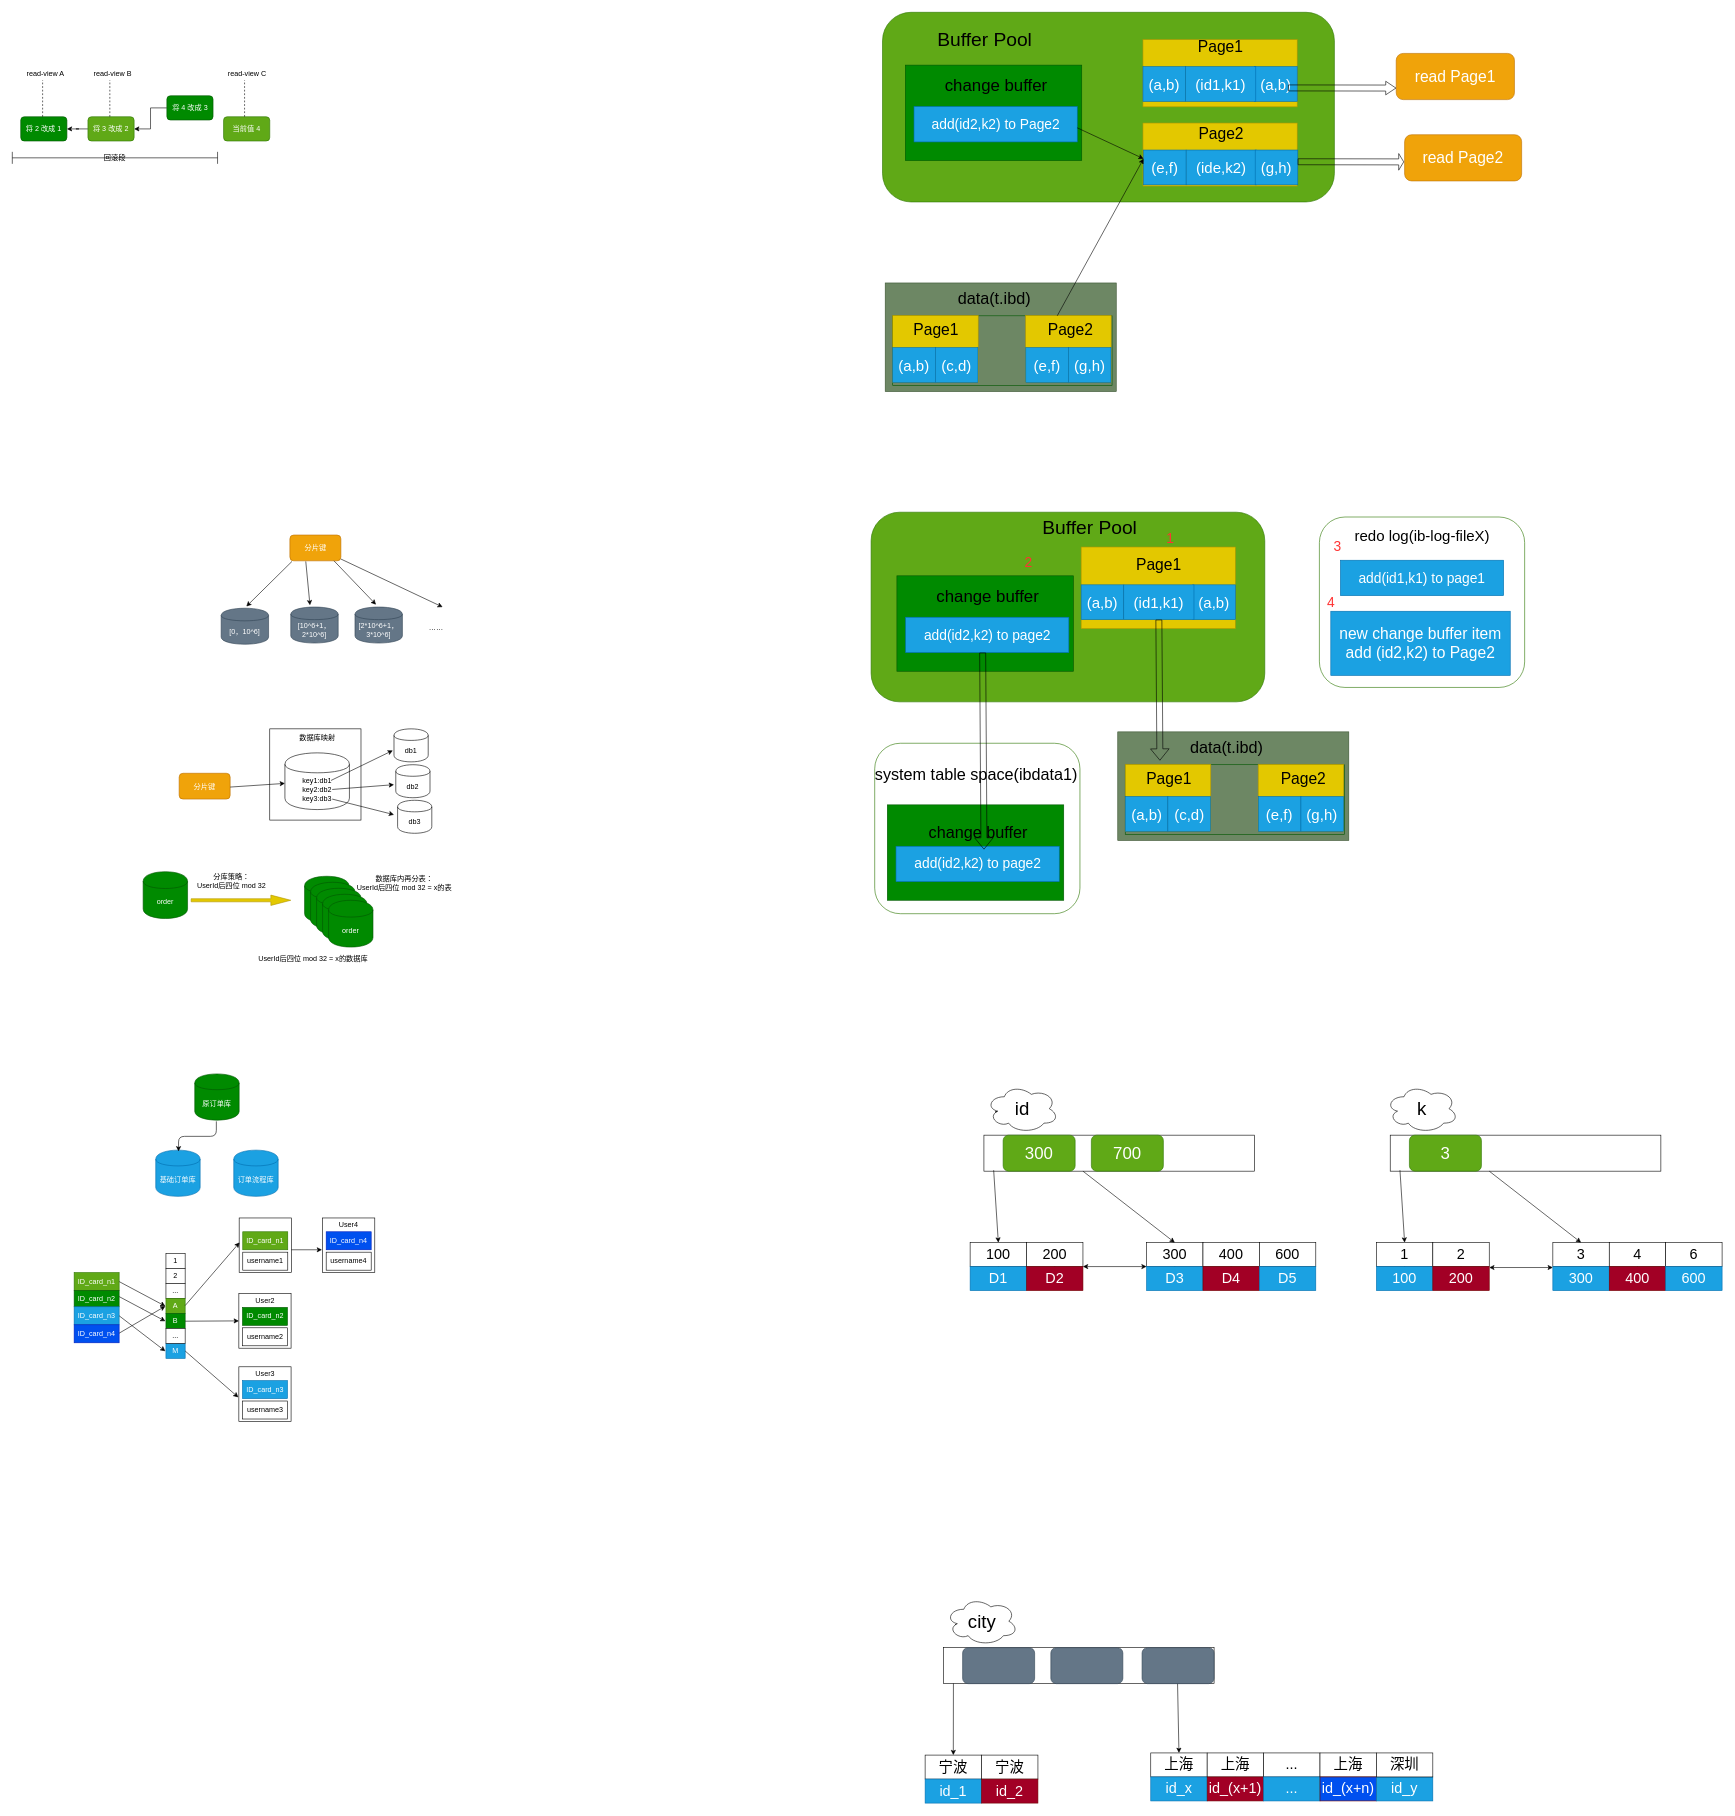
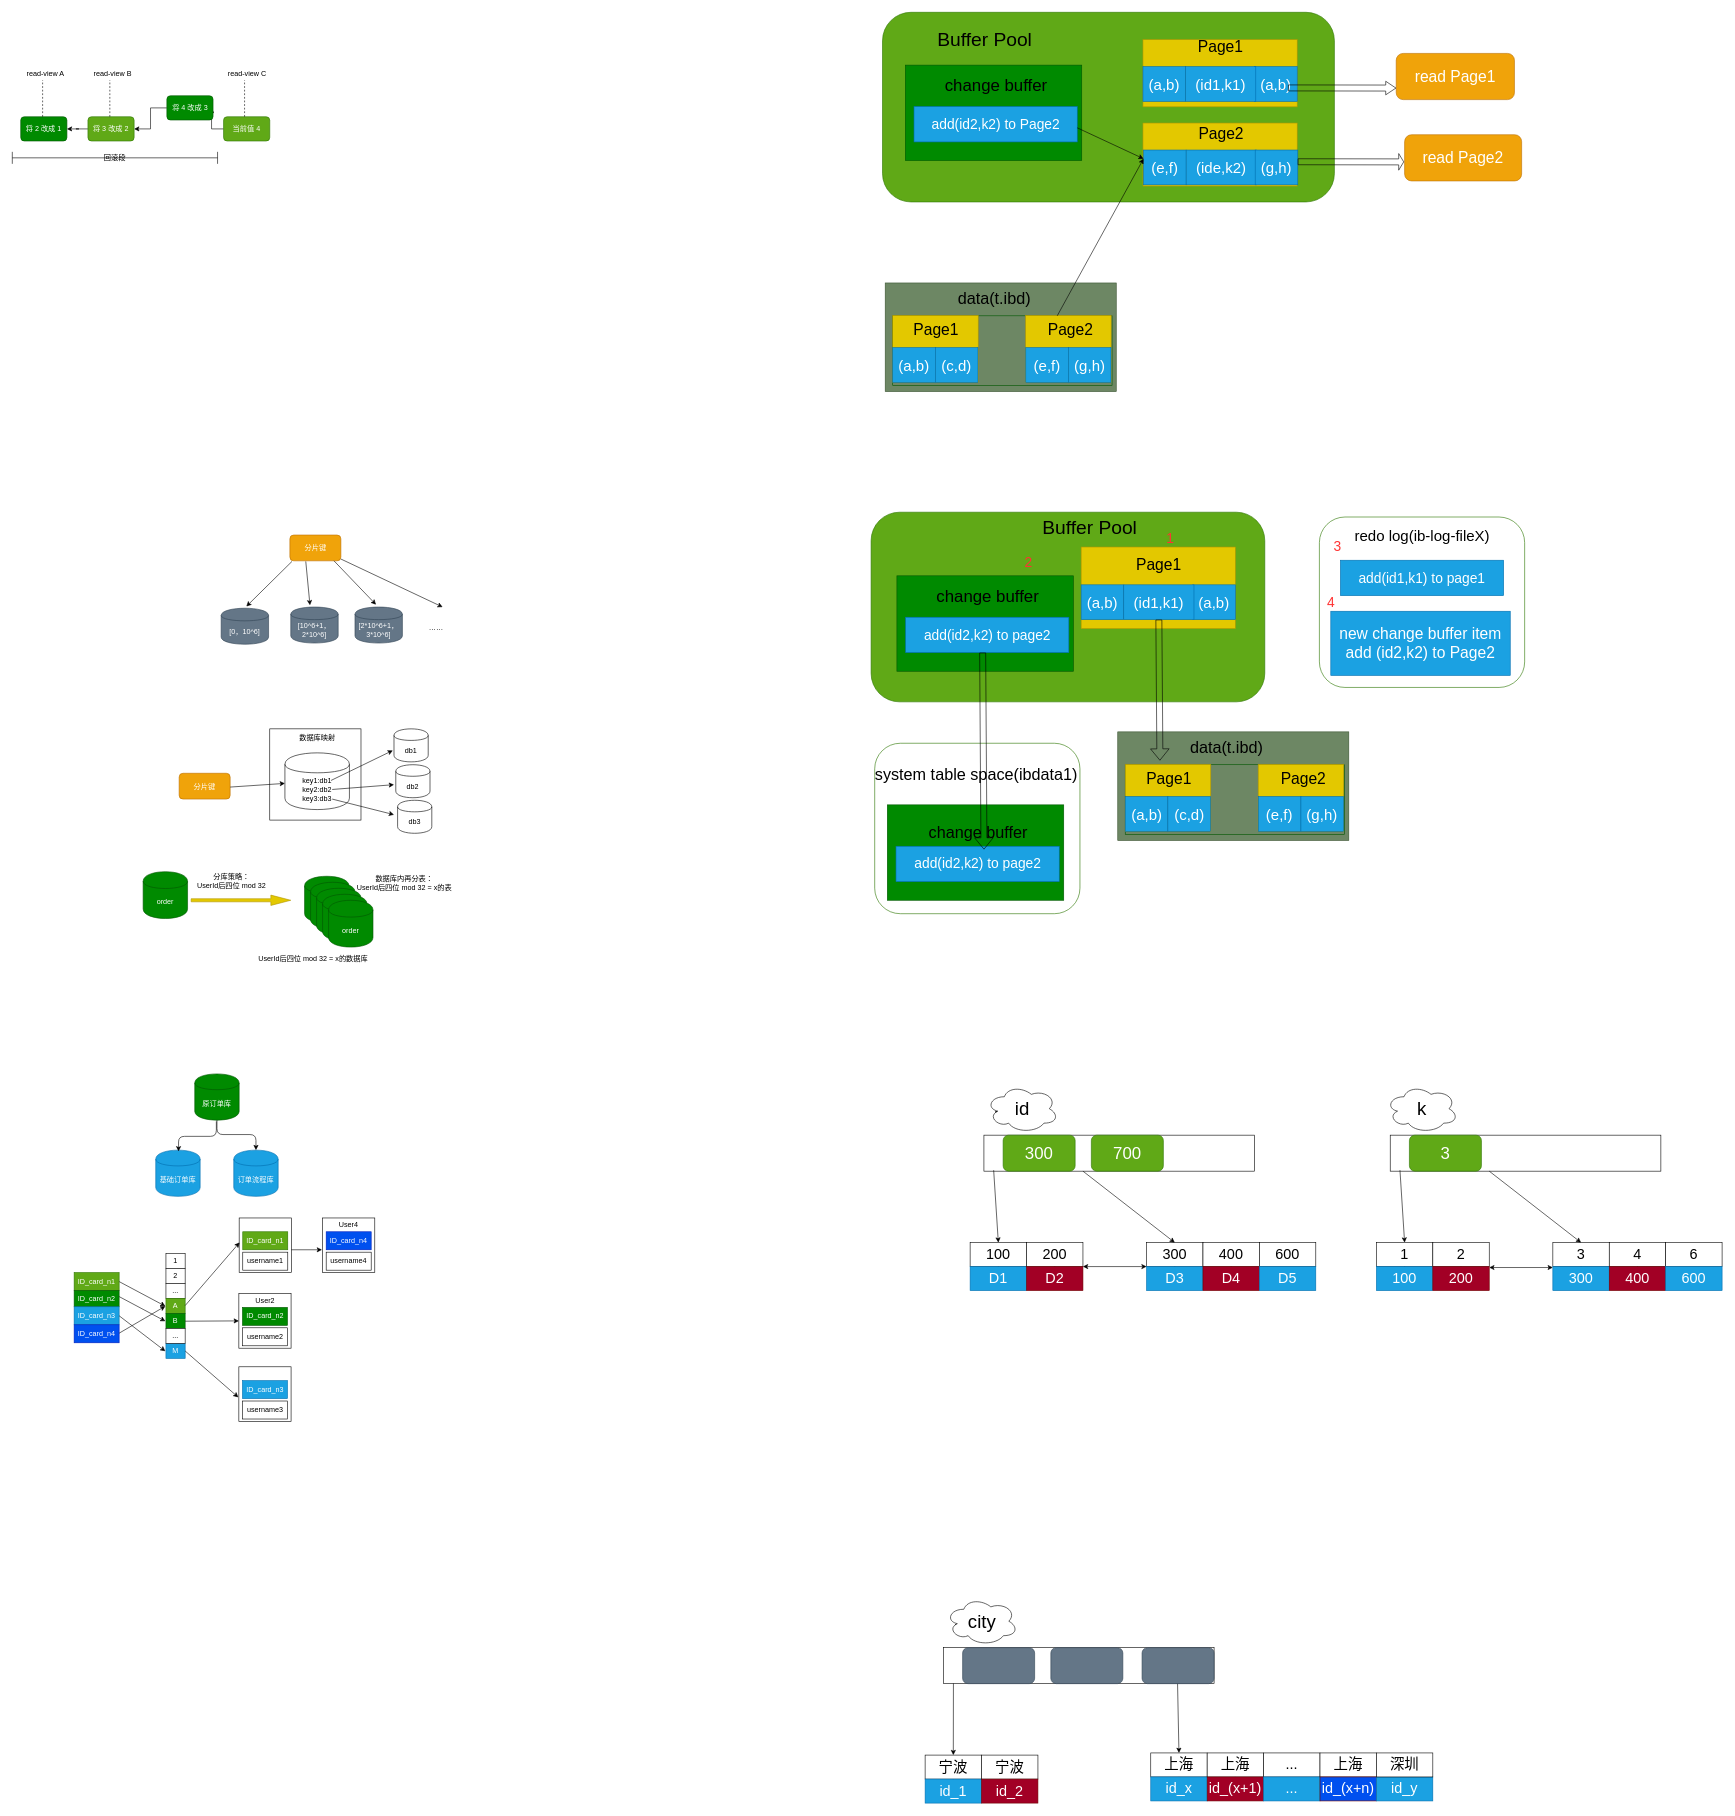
edge "当前值 4" -> "将 4 改成 3": added
edge "原订单库" -> "订单流程库": added
node "User3": removed
